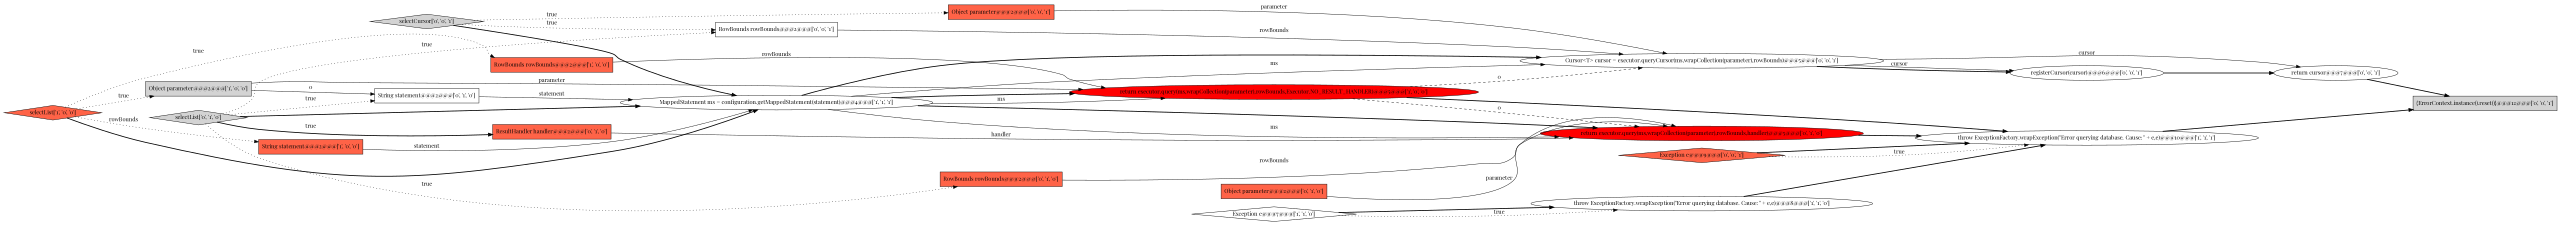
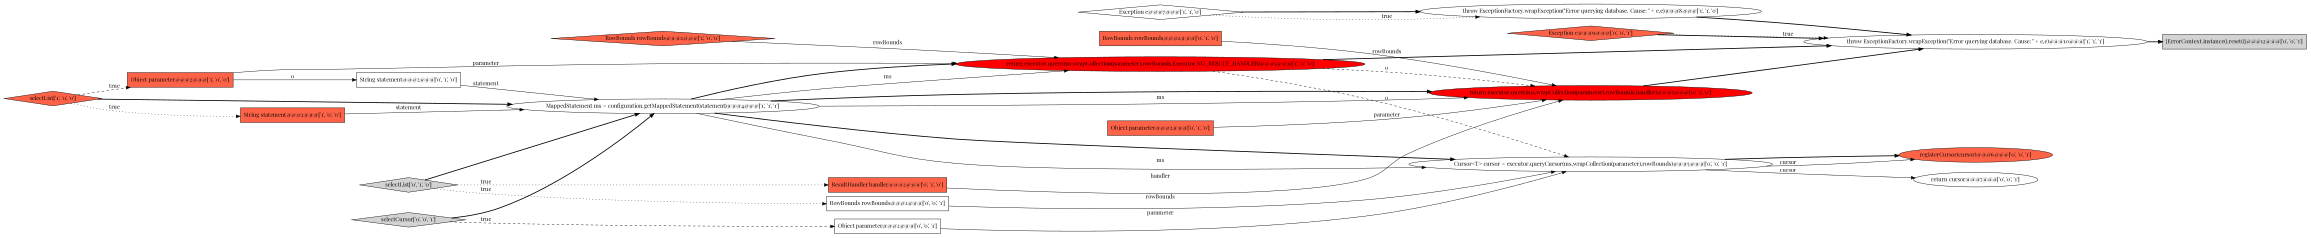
node "Object parameter@@@2@@@['0', '0', '1']": fillcolor tomato -> white
edge "selectCursor['0', '0', '1']" -> "Object parameter@@@2@@@['0', '0', '1']": style dotted -> dashed
edge "selectCursor['0', '0', '1']" -> "RowBounds rowBounds@@@2@@@['0', '0', '1']": removed, label "true"
edge "selectList['1', '0', '0']" -> "RowBounds rowBounds@@@2@@@['1', '0', '0']": removed, label "true"
node "RowBounds rowBounds@@@2@@@['1', '0', '0']": shape box -> diamond
node "registerCursor(cursor)@@@6@@@['0', '0', '1']": fillcolor white -> tomato
edge "registerCursor(cursor)@@@6@@@['0', '0', '1']" -> "return cursor@@@7@@@['0', '0', '1']": removed
edge "return cursor@@@7@@@['0', '0', '1']" -> "{ErrorContext.instance().reset()}@@@12@@@['0', '0', '1']": removed
node "Object parameter@@@2@@@['1', '0', '0']": fillcolor lightgray -> tomato
edge "selectList['1', '0', '0']" -> "Object parameter@@@2@@@['1', '0', '0']": style dotted -> dashed
edge "selectList['0', '1', '0']" -> "String statement@@@2@@@['0', '1', '0']": removed, label "true"
edge "selectList['1', '0', '0']" -> "String statement@@@2@@@['1', '0', '0']": label "rowBounds" -> "true"
edge "selectList['0', '1', '0']" -> "ResultHandler handler@@@2@@@['0', '1', '0']": style bold -> dotted
edge "selectList['0', '1', '0']" -> "RowBounds rowBounds@@@2@@@['0', '1', '0']": removed, label "true"
